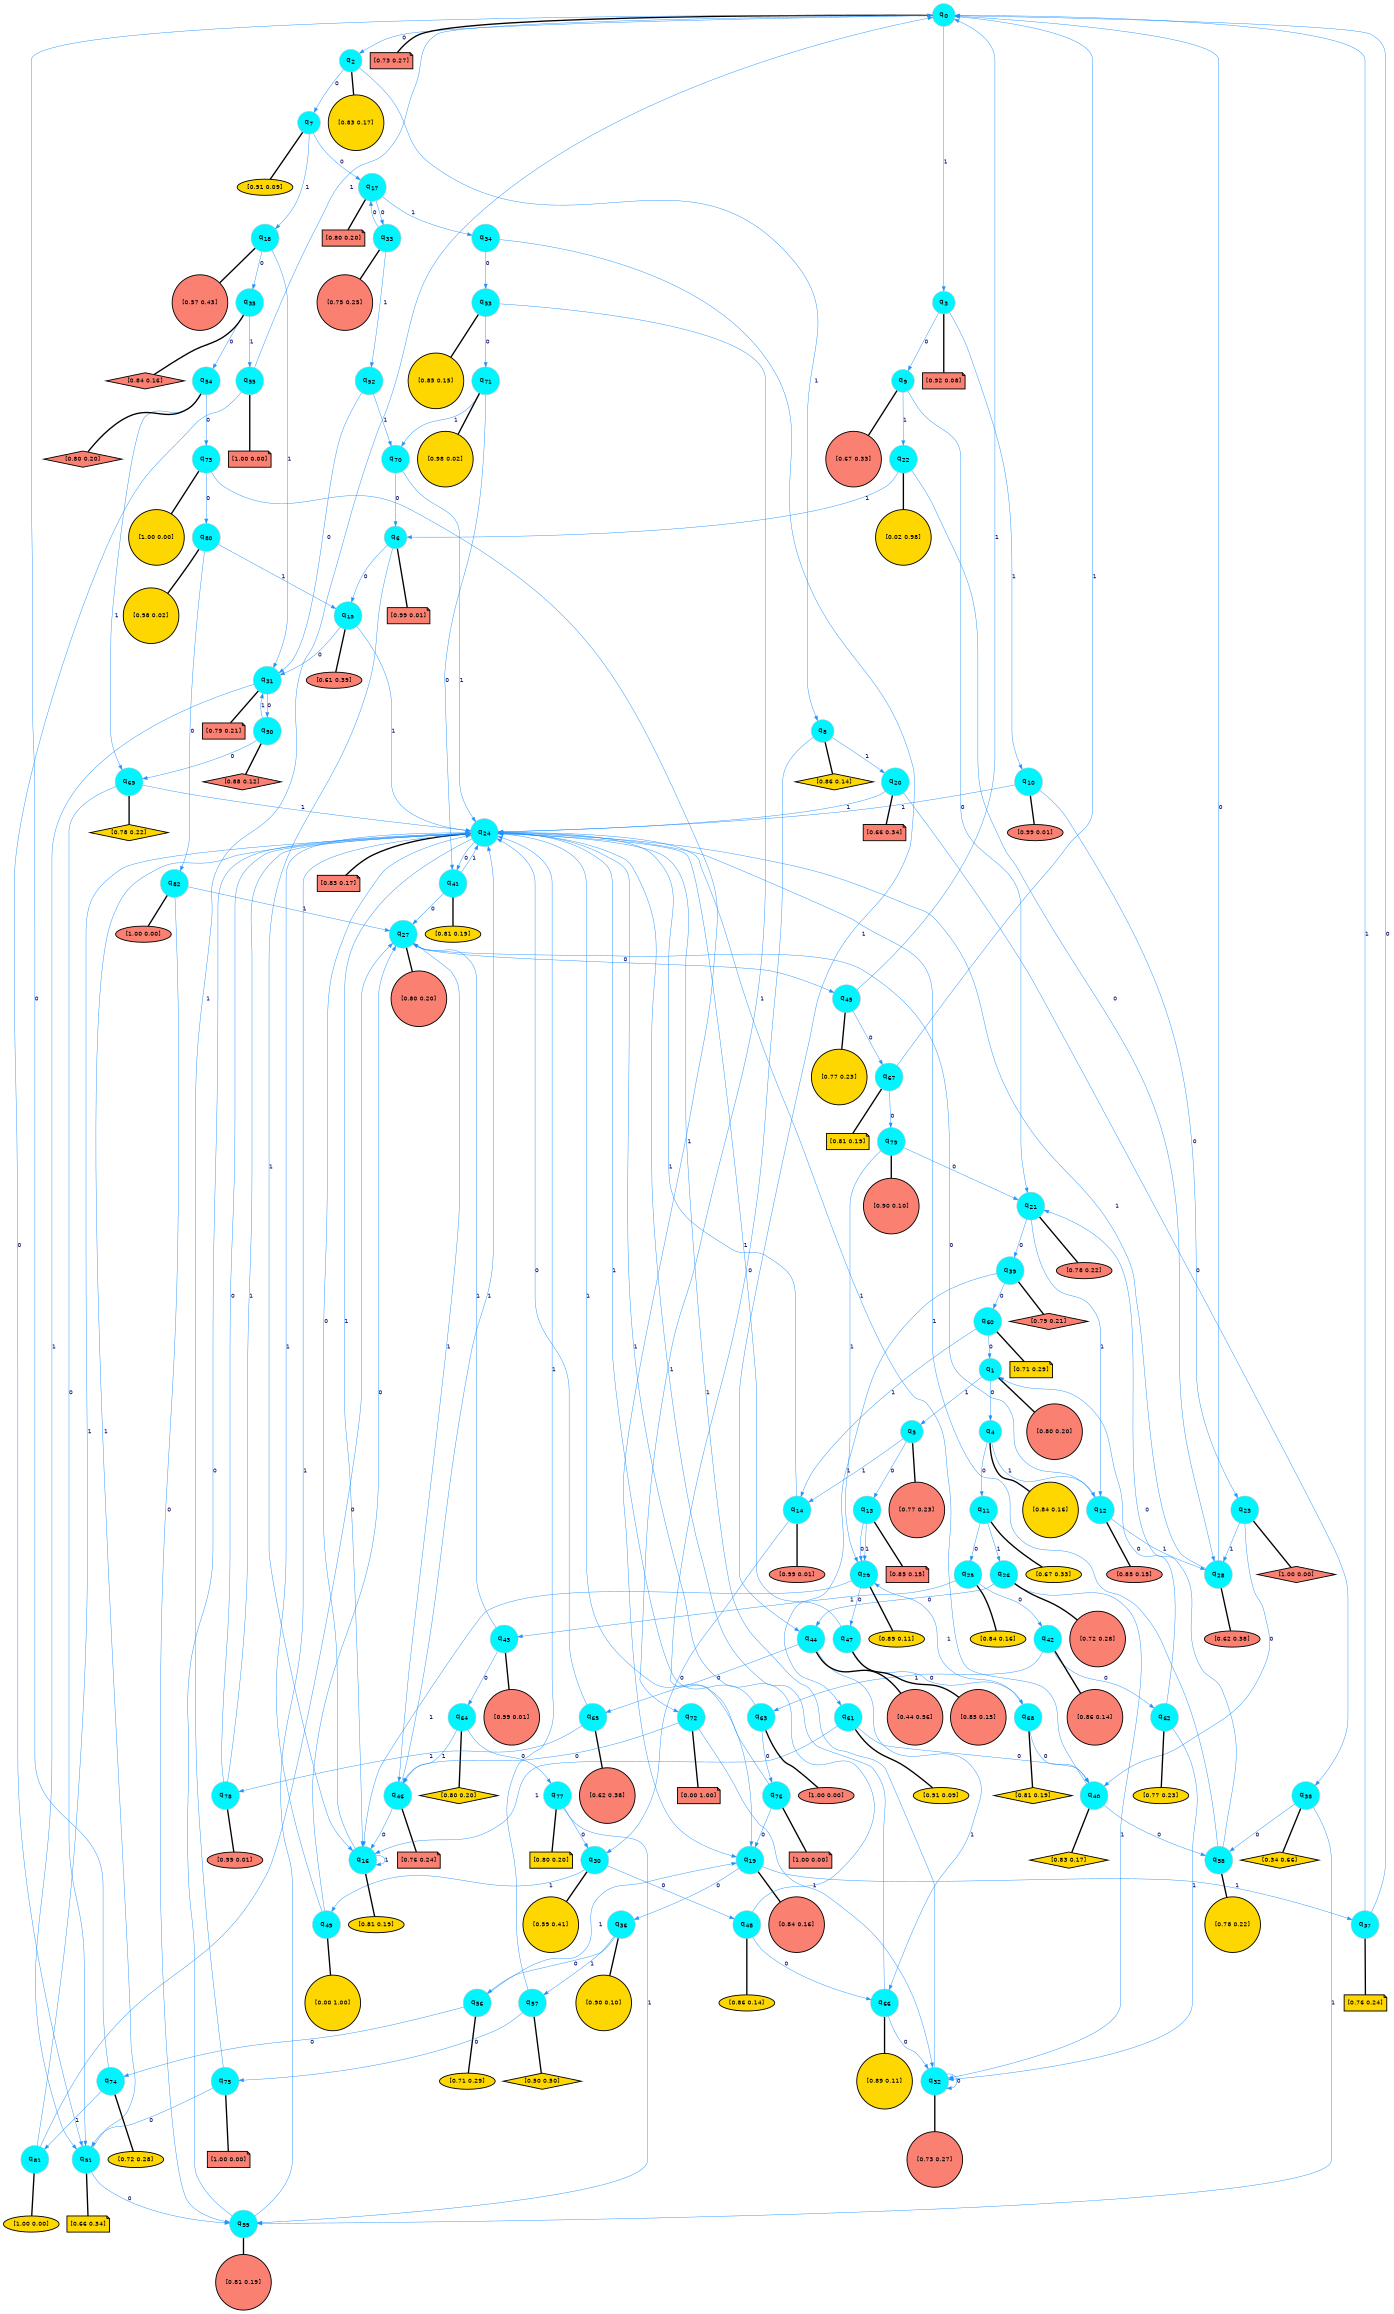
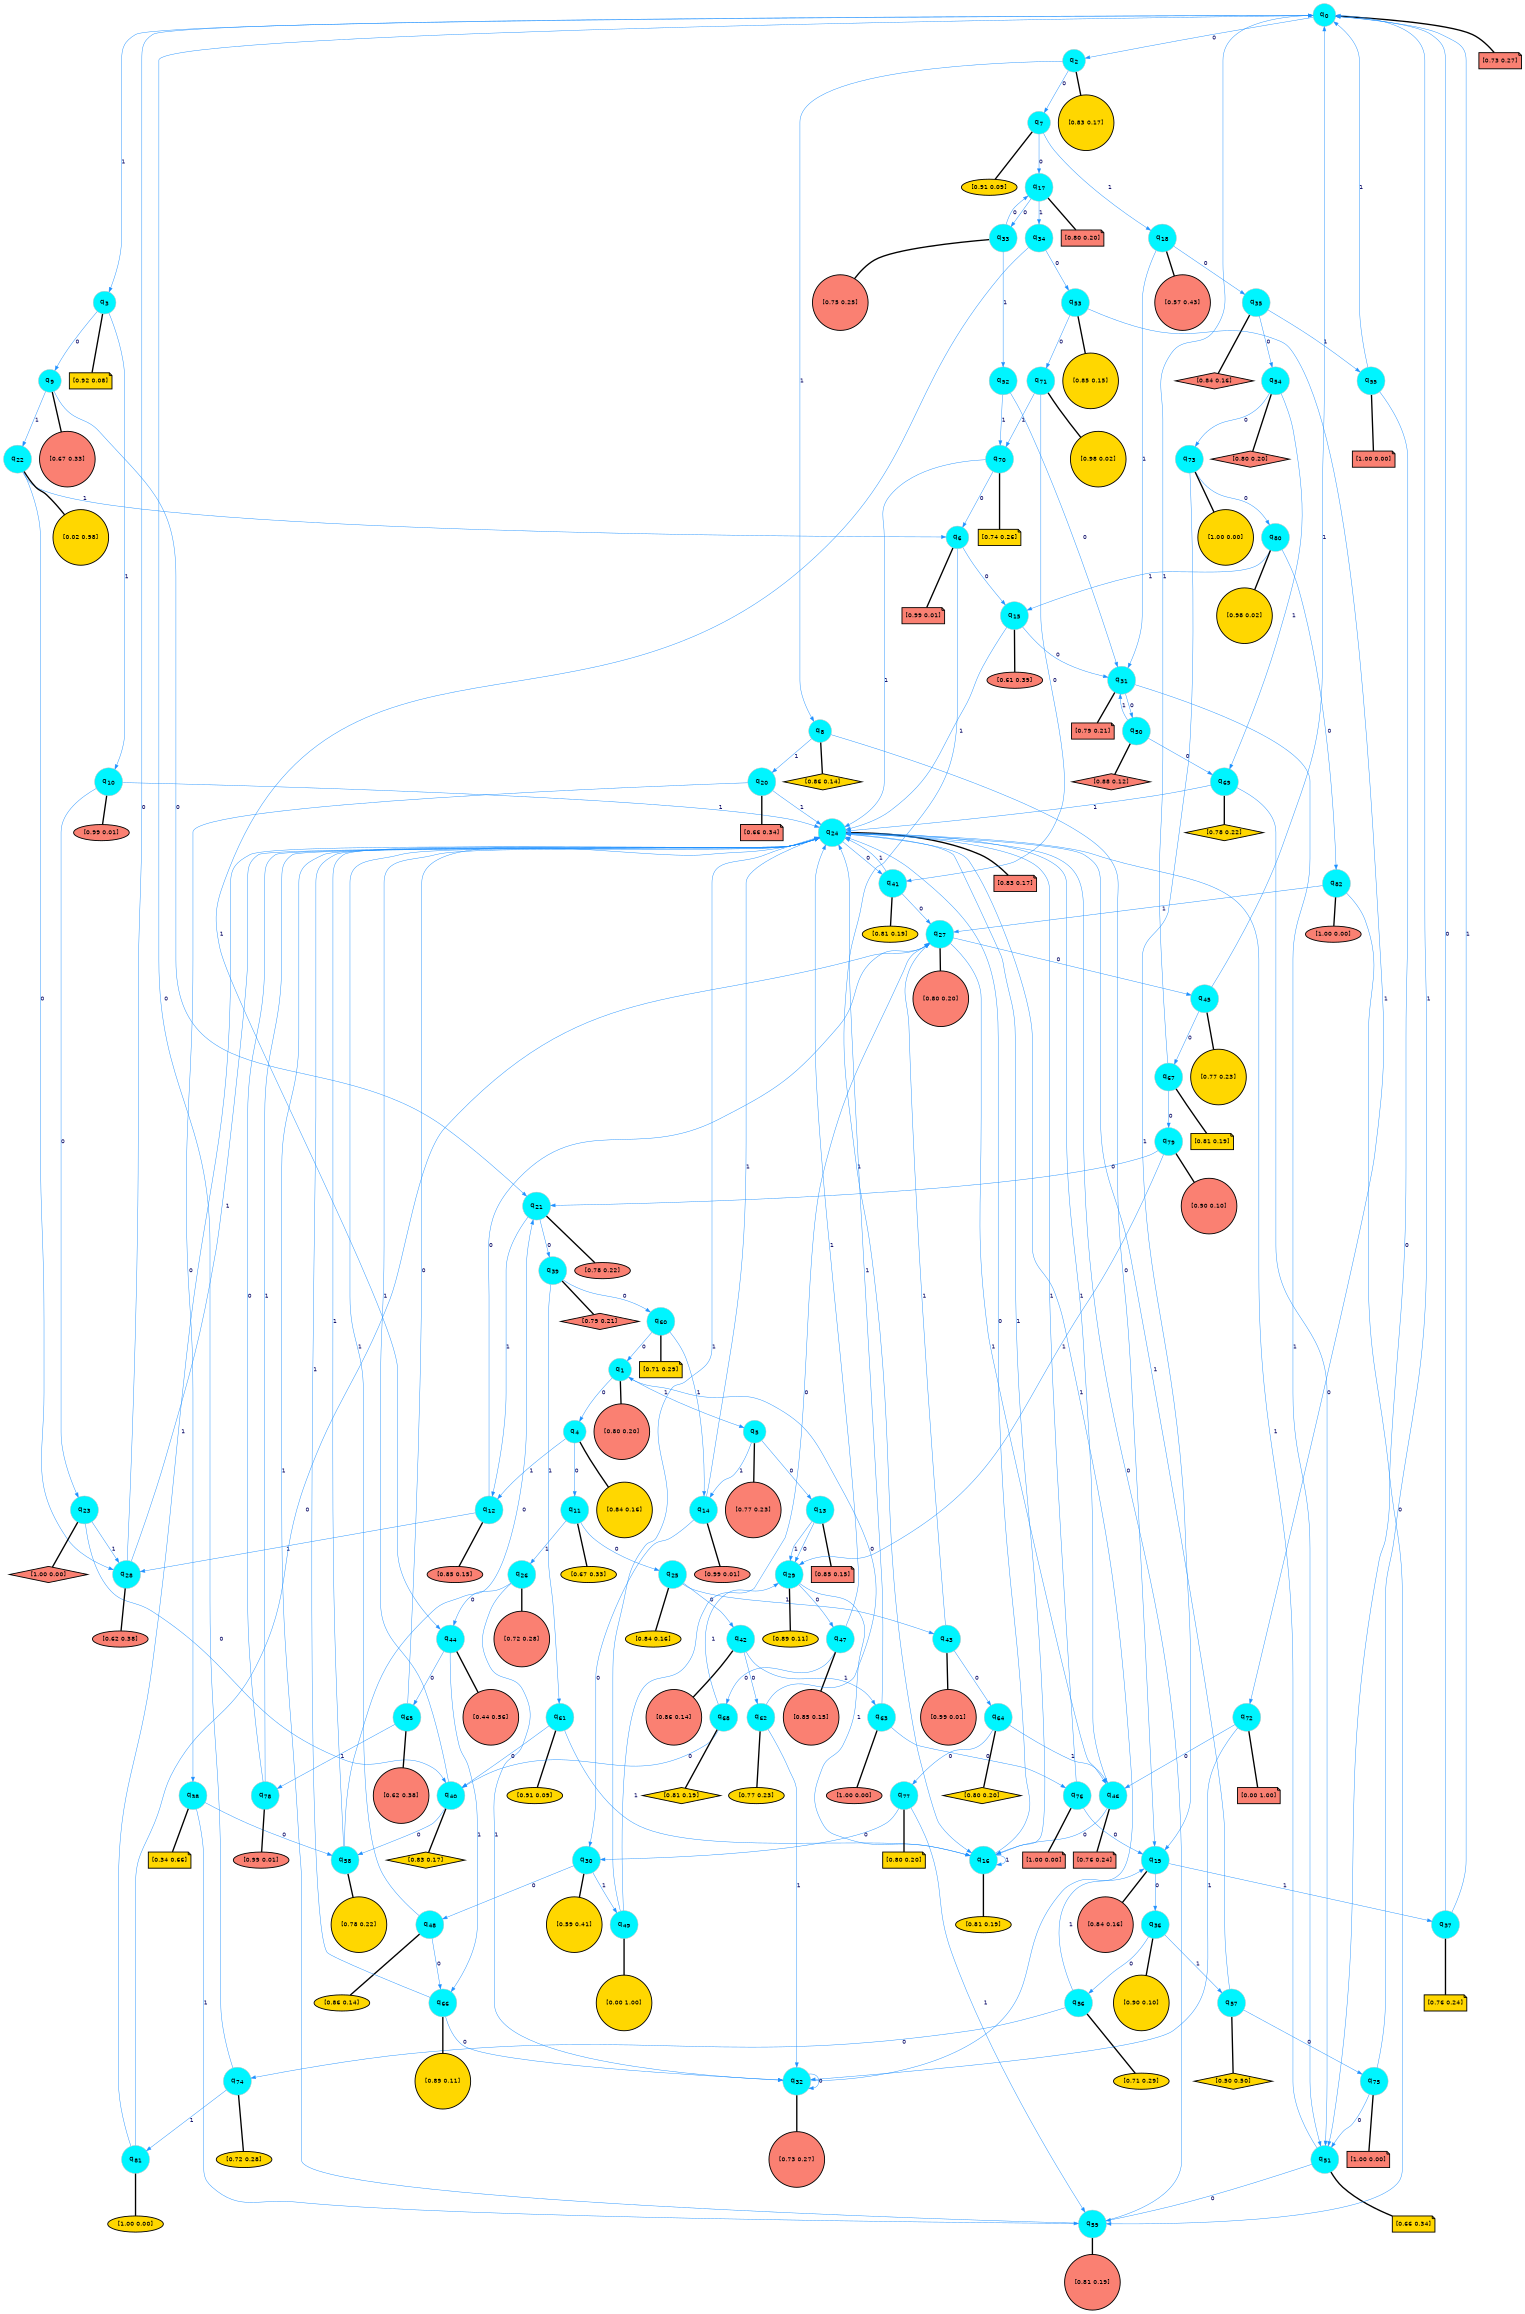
node "[0.92 0.08]": fillcolor salmon -> gold
node "[0.74 0.26]": added
node "[0.34 0.66]": shape diamond -> note
